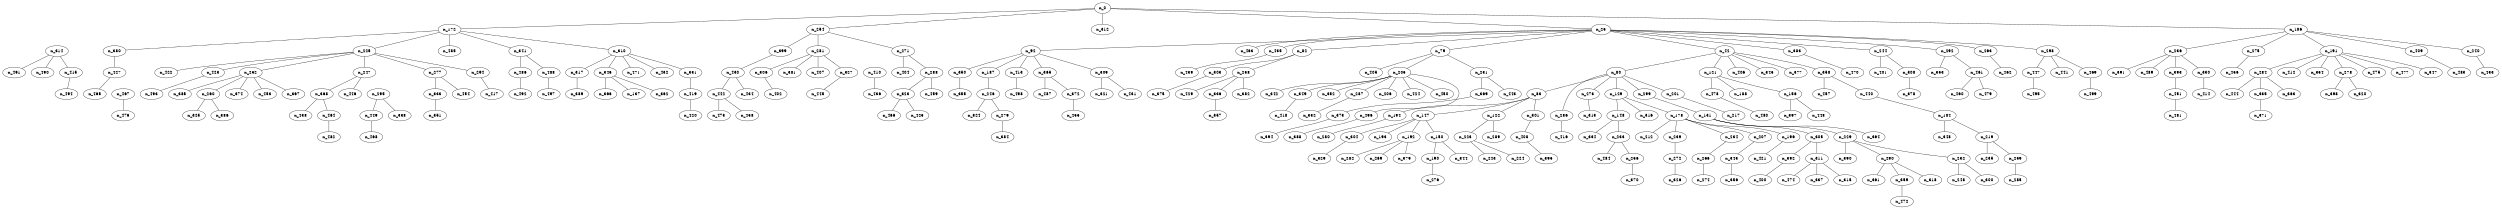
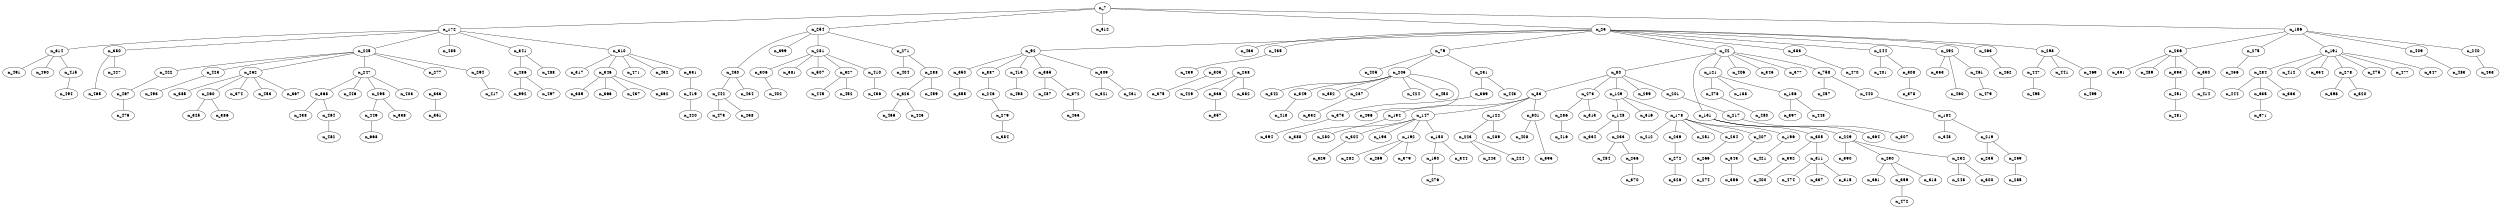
node "n_0": label "n_0" -> "n_7"
edge "n_172" -- "n_314": added
node "n_82": removed
edge "n_399" -- "n_430": now "n_254" -- "n_430"
edge "n_281" -- "n_410": added
node "n_407": label "n_407" -> "n_507"
node "n_187": label "n_187" -> "n_887"
node "n_358": label "n_358" -> "n_758"
edge "n_427" -- "n_465": now "n_380" -- "n_465"
edge "n_422" -- "n_467": added
edge "n_247" -- "n_295": added
edge "n_277" -- "n_333": removed
edge "n_488" -- "n_497": now "n_486" -- "n_497"
edge "n_317" -- "n_389": now "n_346" -- "n_389"
edge "n_461" -- "n_460": now "n_292" -- "n_460"
edge "n_80" -- "n_286": now "n_273" -- "n_286"
node "n_403": added
node "n_454": removed
node "n_492": label "n_492" -> "n_992"
node "n_137": label "n_137" -> "n_437"
node "n_452": added
node "n_206": removed
edge "n_299" -- "n_131": now "n_42" -- "n_131"
node "n_324": removed
edge "n_496" -- "n_388": now "n_147" -- "n_388"
node "n_468": label "n_468" -> "n_668"
node "n_251": added
node "n_307": added
edge "n_408" -- "n_395": now "n_301" -- "n_395"
